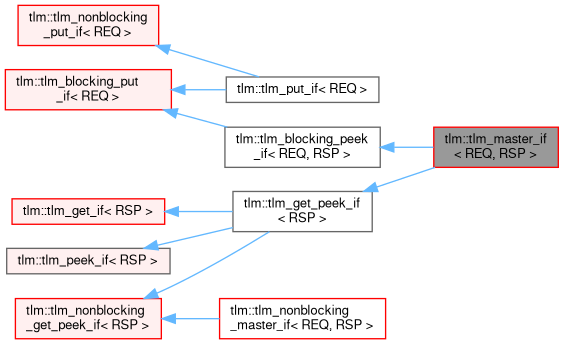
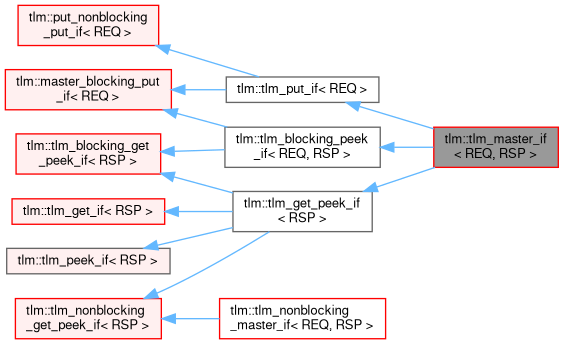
node "tlm::tlm_nonblocking _put_if< REQ >": label "tlm::tlm_nonblocking _put_if< REQ >" -> "tlm::put_nonblocking _put_if< REQ >"
node "tlm::tlm_blocking_put _if< REQ >": label "tlm::tlm_blocking_put _if< REQ >" -> "tlm::master_blocking_put _if< REQ >"
edge "tlm::tlm_master_if < REQ, RSP >" -> "tlm::tlm_put_if< REQ >": added
node "tlm::tlm_blocking_get _peek_if< RSP >": added
